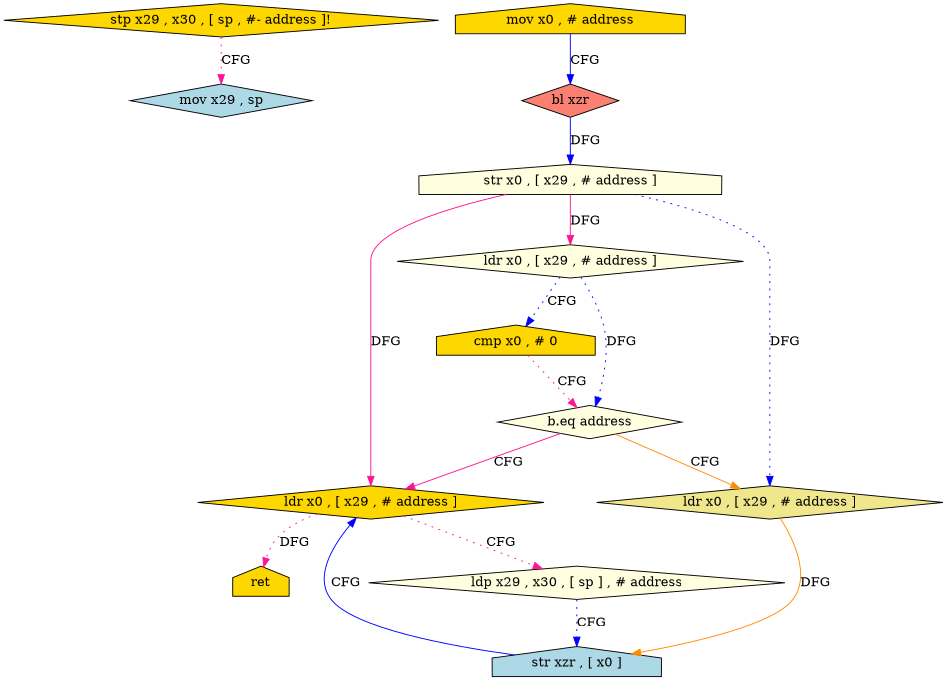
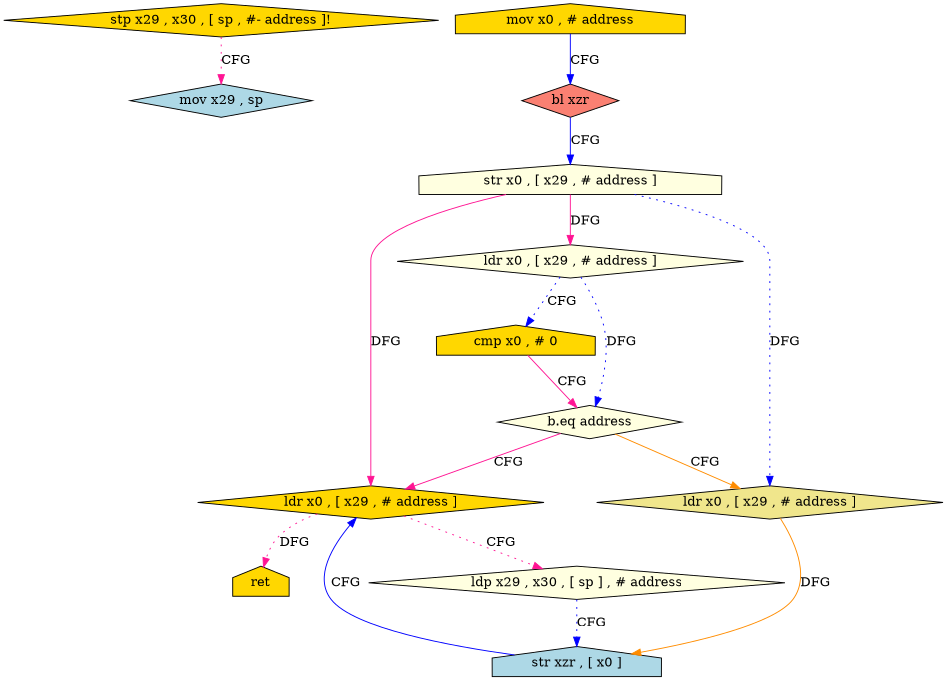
edge "bl xzr" -> "str x0 , [ x29 , # address ]": label "DFG" -> "CFG"
edge "cmp x0 , # 0" -> "b.eq address": style dotted -> solid
